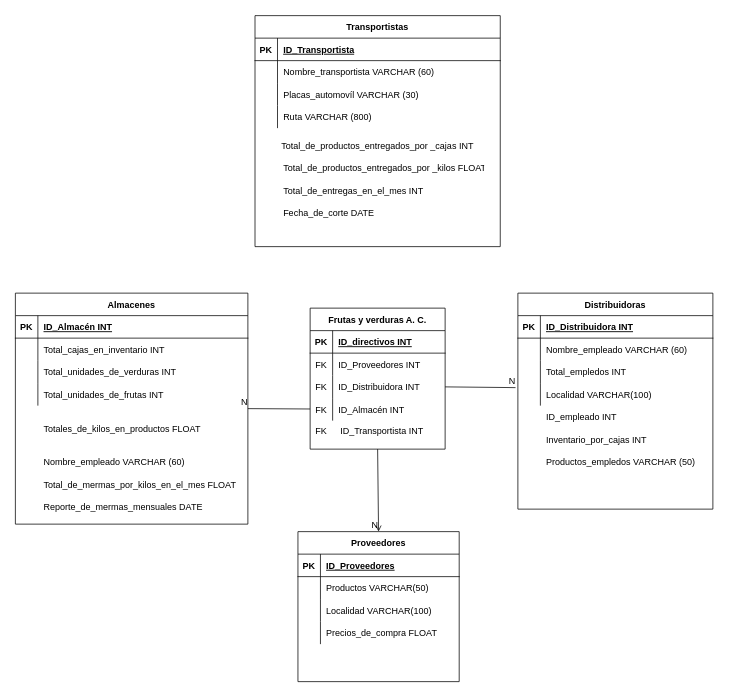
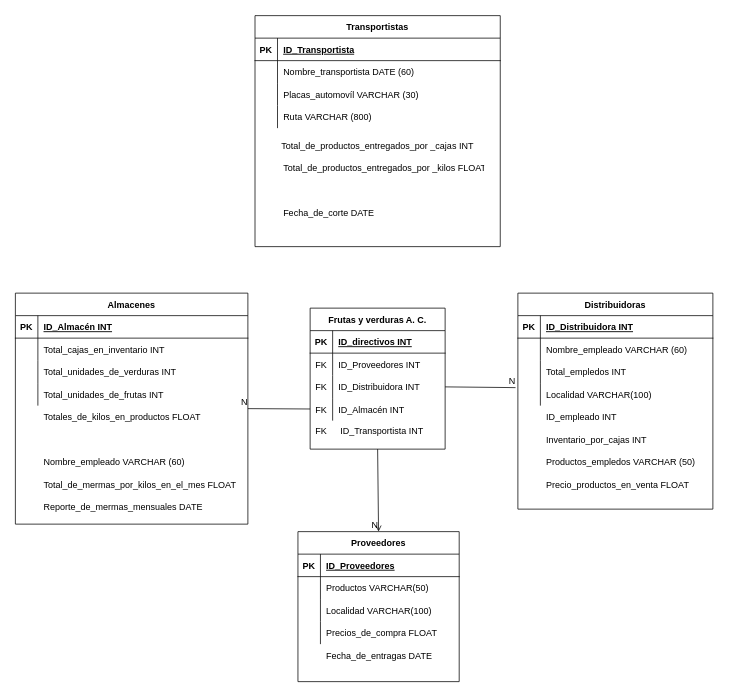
node "Nombre_transportista VARCHAR (60)": label "Nombre_transportista VARCHAR (60)" -> "Nombre_transportista DATE (60)"
node "Total_de_entregas_en_el_mes INT": removed
node "Totales_de_kilos_en_productos FLOAT": moved (120, 428) -> (120, 417)
node "Precio_productos_en_venta FLOAT": added
node "Fecha_de_entragas DATE": added
